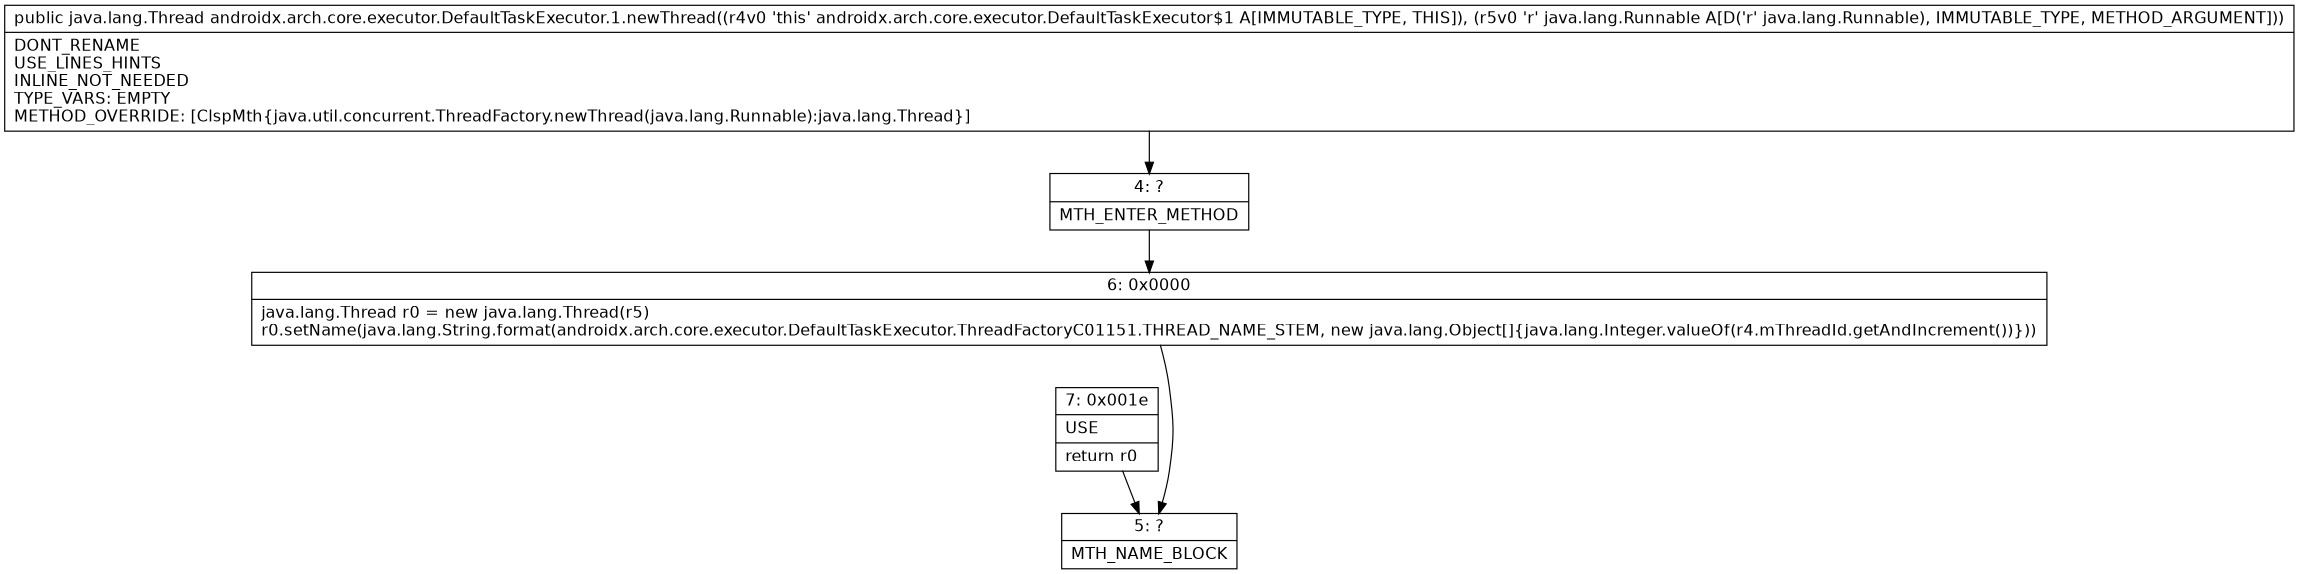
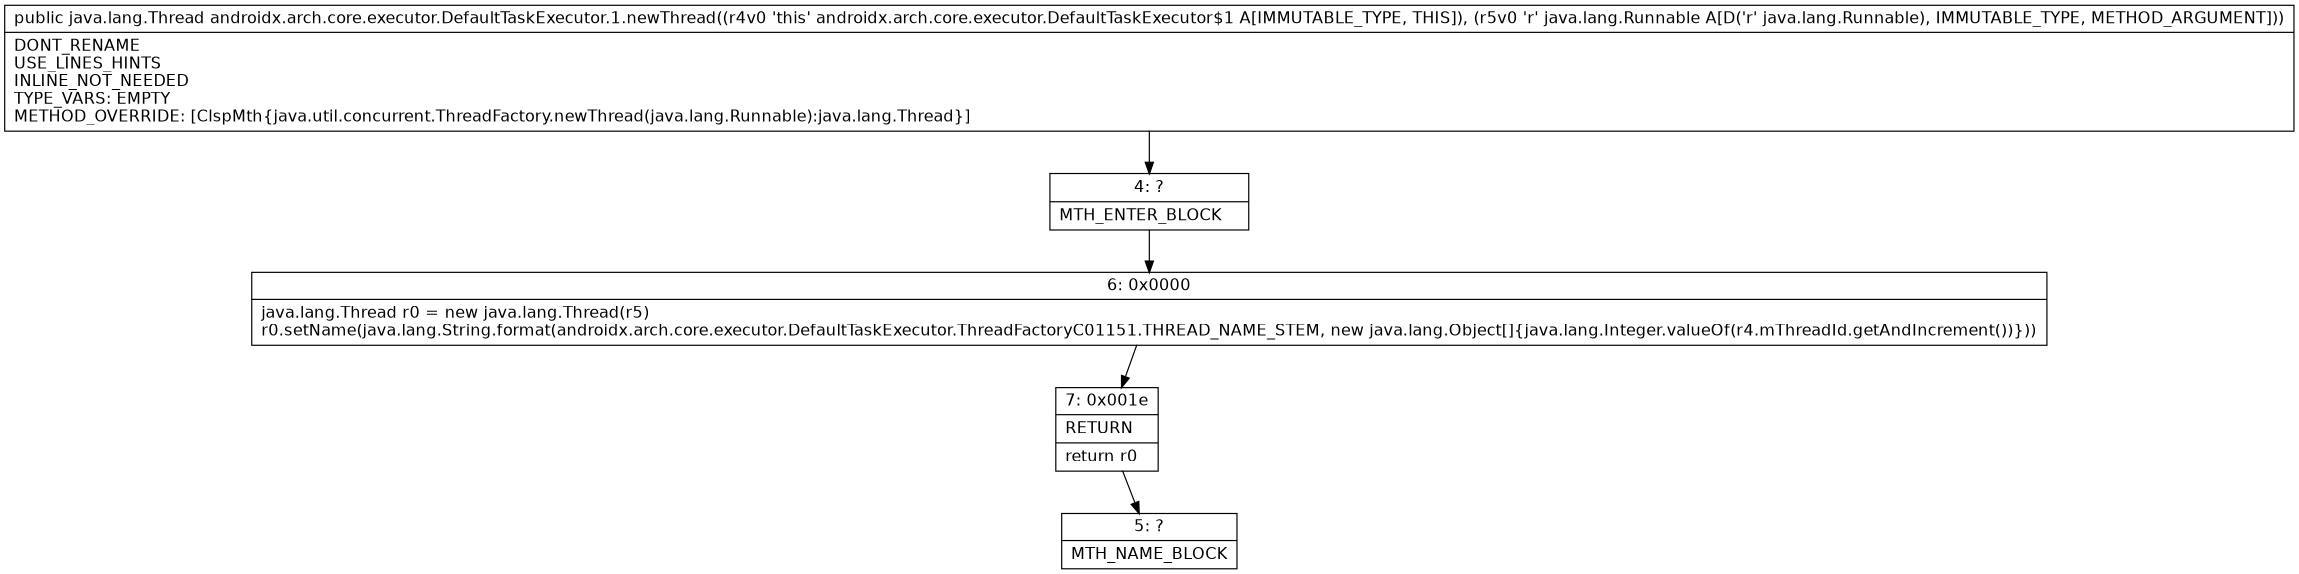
node "4: ?": text "MTH_ENTER_METHOD" -> "MTH_ENTER_BLOCK"
edge "6: 0x0000" -> "5: ?": now "6: 0x0000" -> "7: 0x001e"
node "7: 0x001e": text "USE" -> "RETURN"
